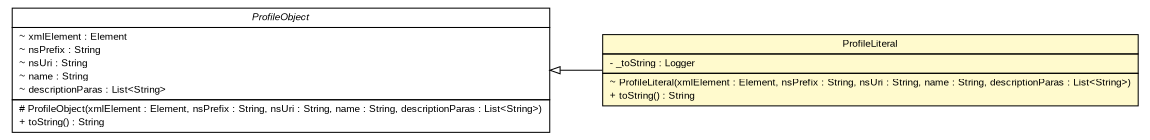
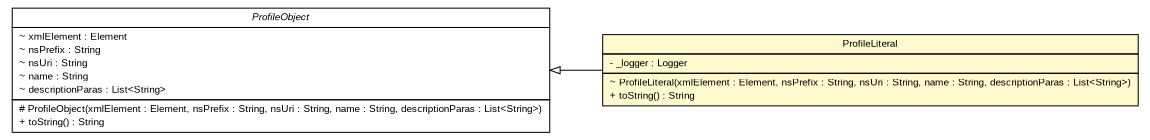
node "ProfileLiteral": text "- _toString : Logger" -> "- _logger : Logger"
